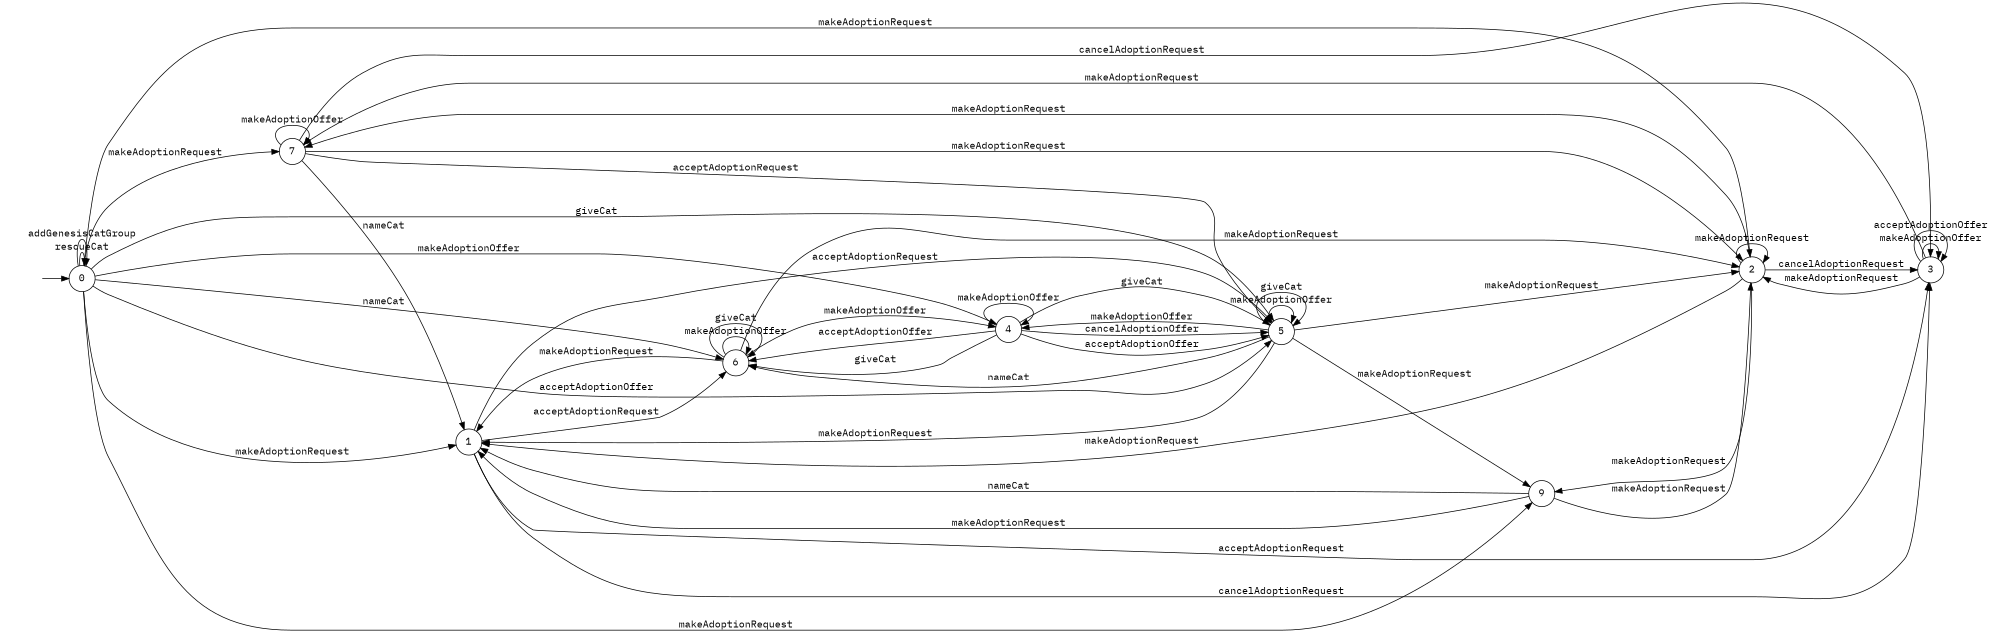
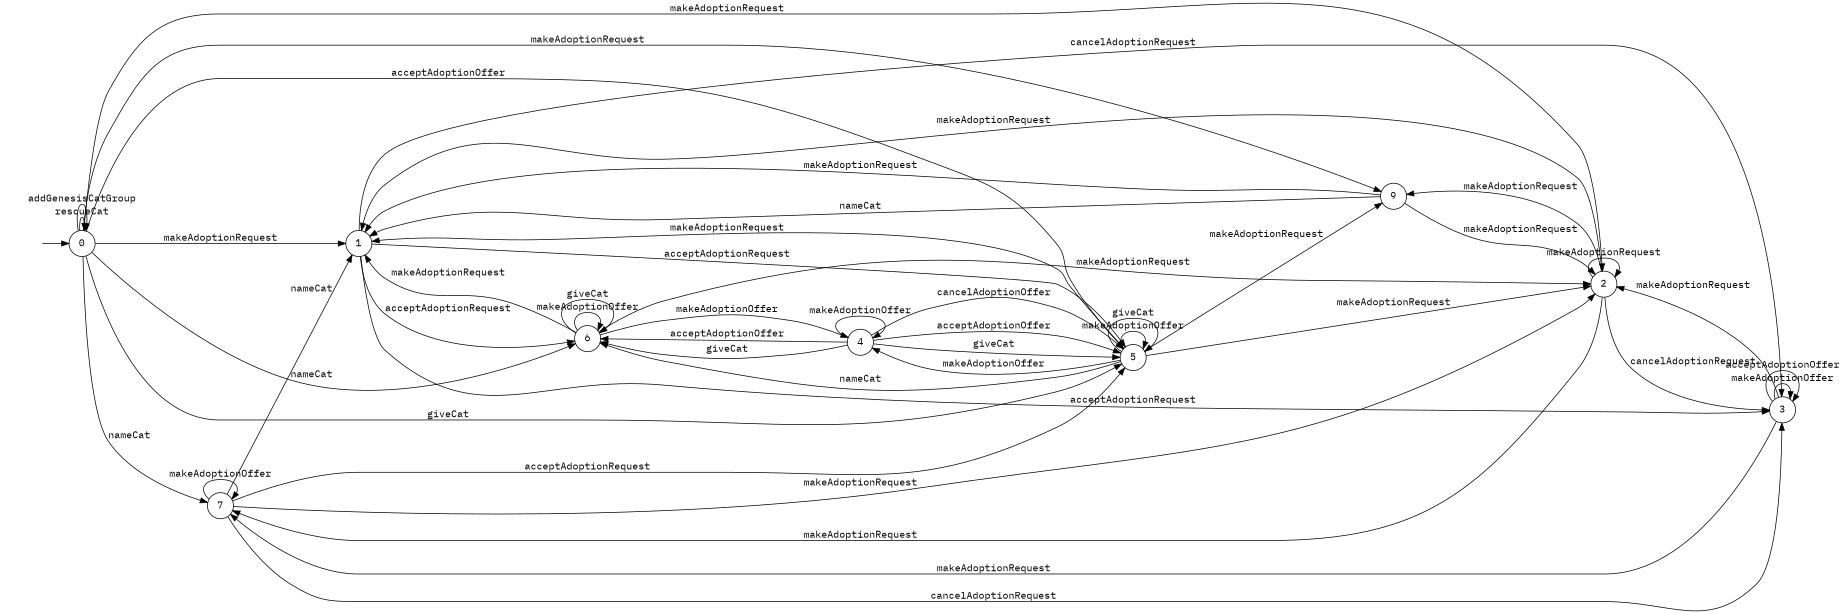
edge "0" -> "7": label "makeAdoptionRequest" -> "nameCat"
edge "0" -> "4": removed, label "makeAdoptionOffer"
